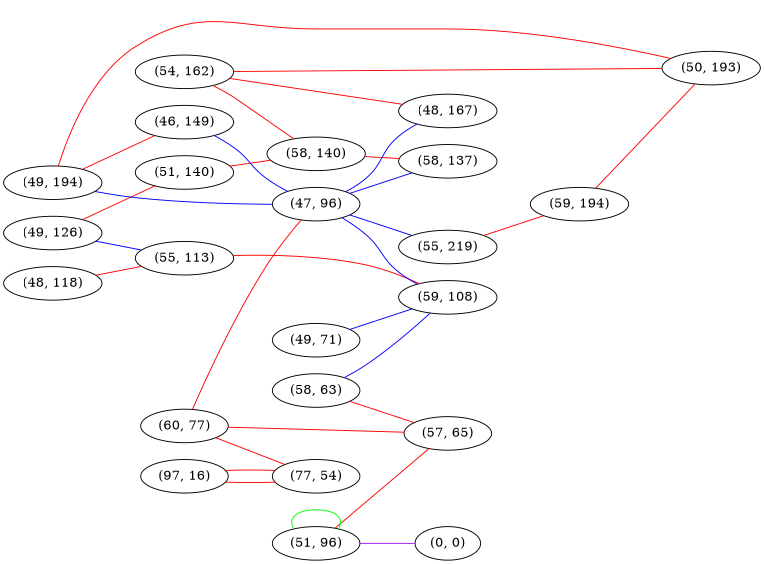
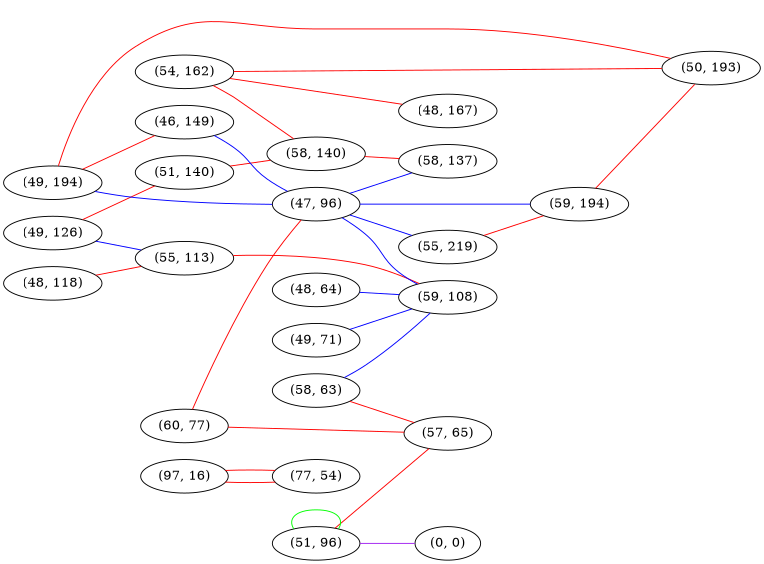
edge "(48, 167)" -- "(47, 96)": now "(59, 194)" -- "(47, 96)"
node "(48, 64)": added
edge "(60, 77)" -- "(77, 54)": removed
